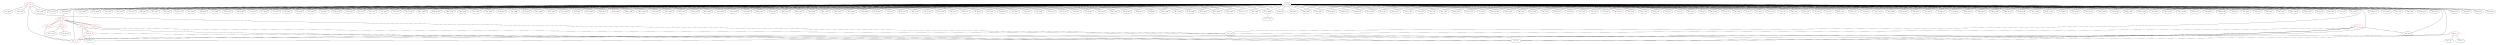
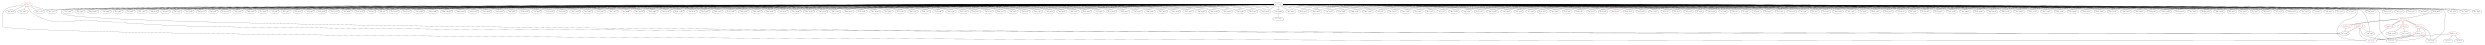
node "(230) R806": removed
